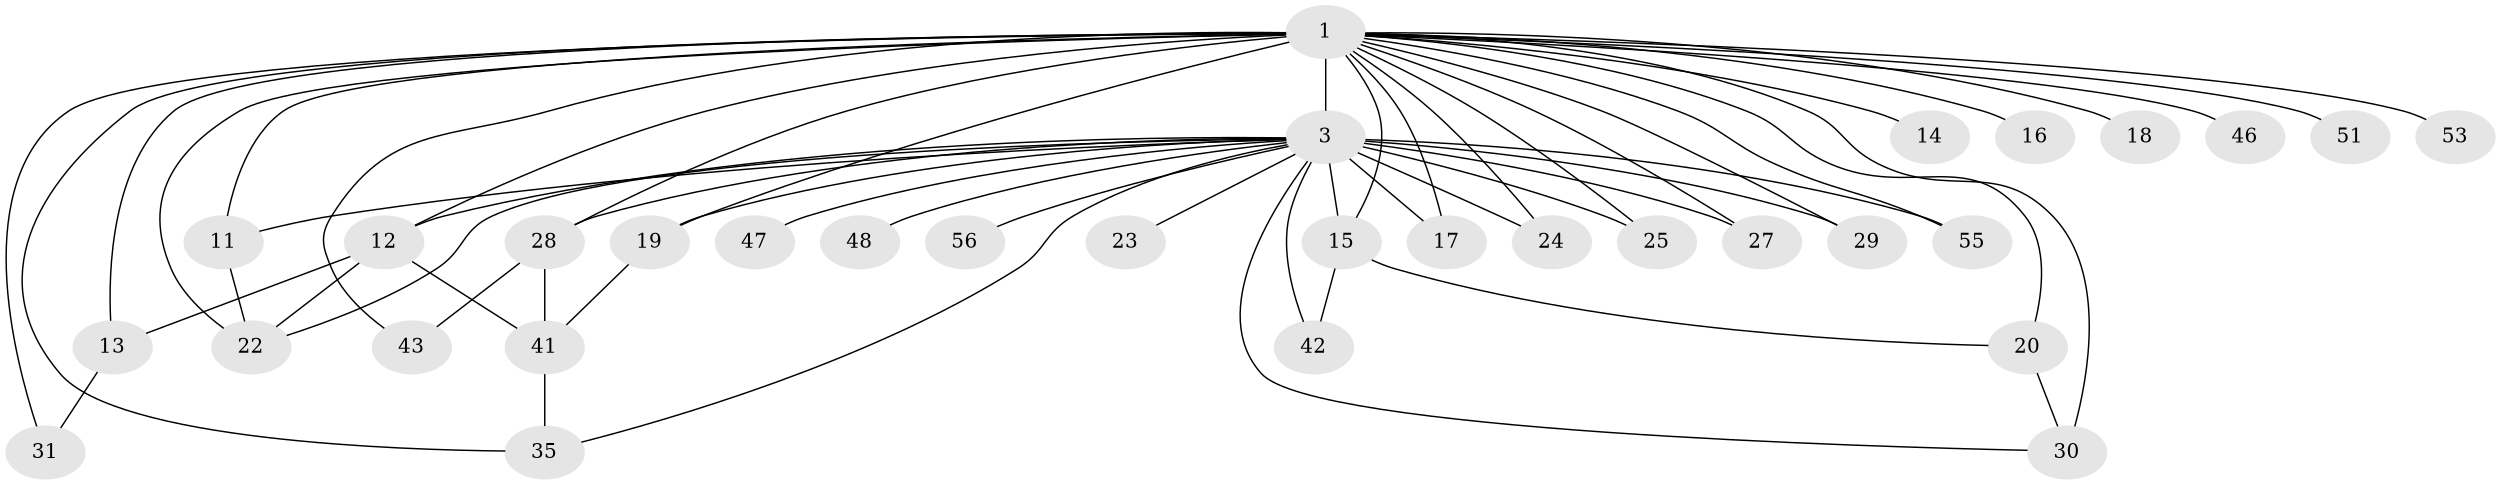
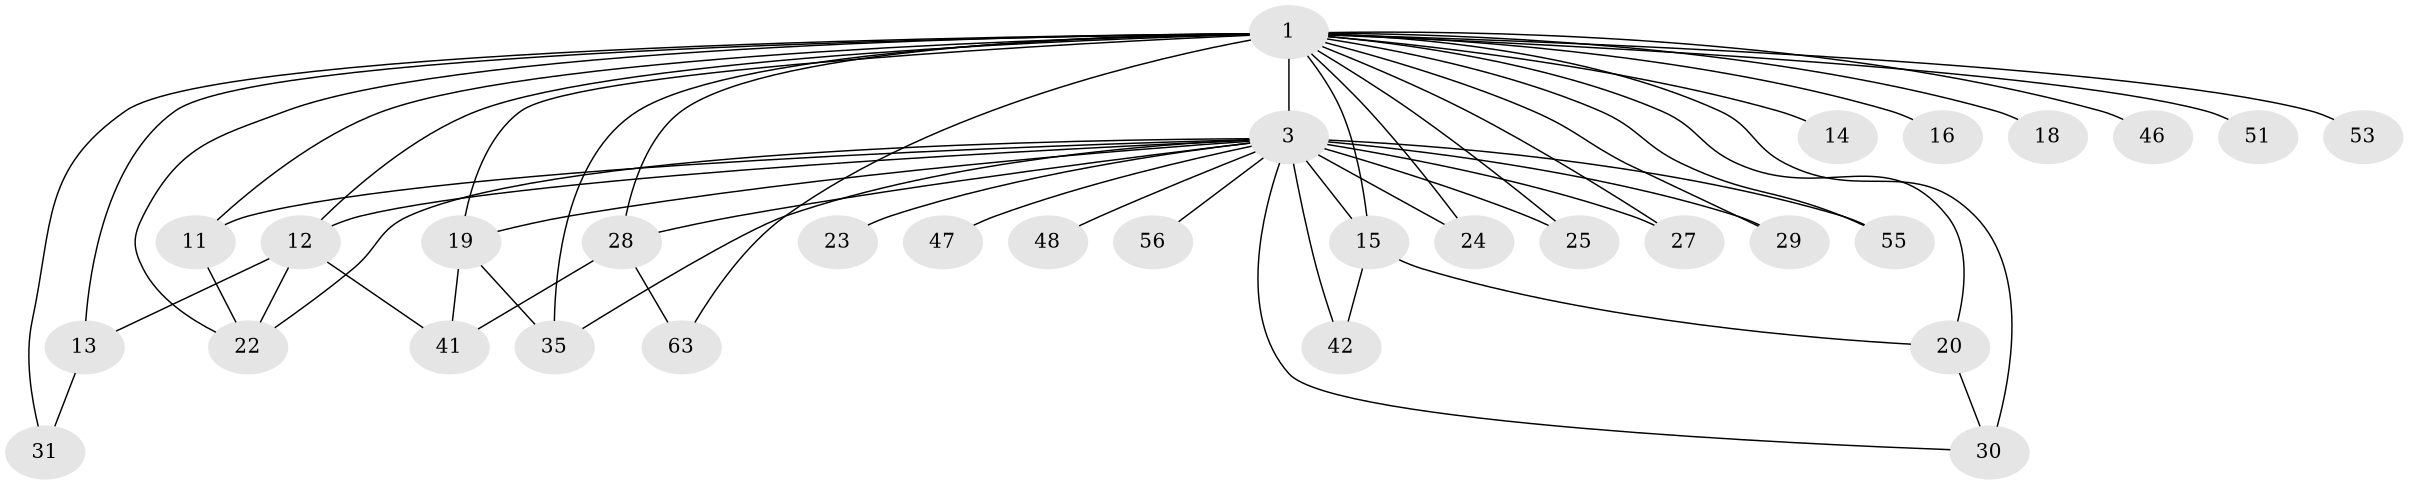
node "17": removed
node "43": label "43" -> "63"
edge "41" -- "35": now "19" -- "35"
